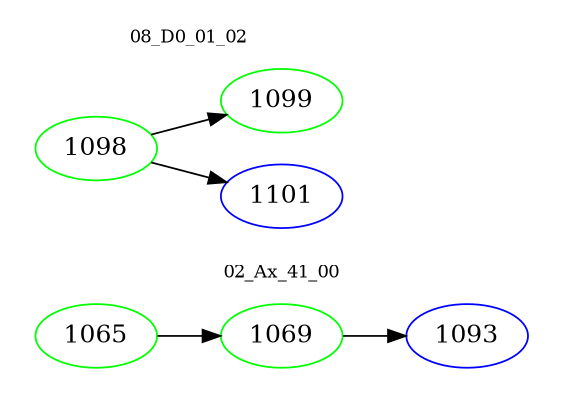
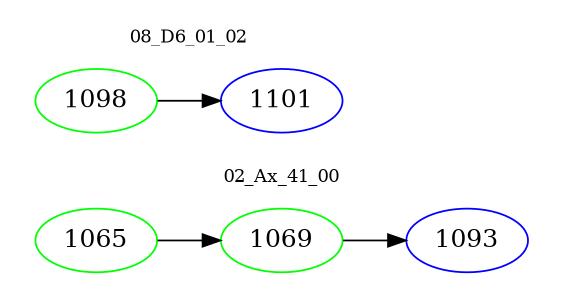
cluster "08_D0_01_02": label "08_D0_01_02" -> "08_D6_01_02"
node "1099": removed
